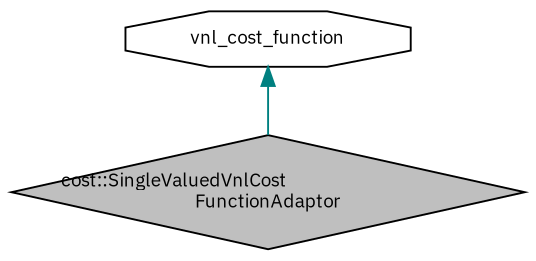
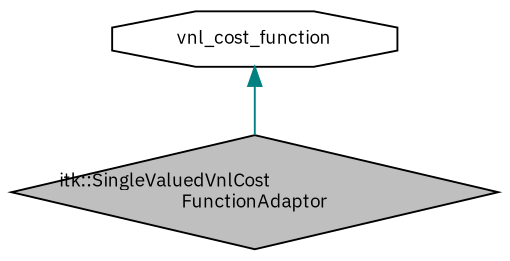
node "cost::SingleValuedVnlCost FunctionAdaptor": label "cost::SingleValuedVnlCost FunctionAdaptor" -> "itk::SingleValuedVnlCost FunctionAdaptor"
